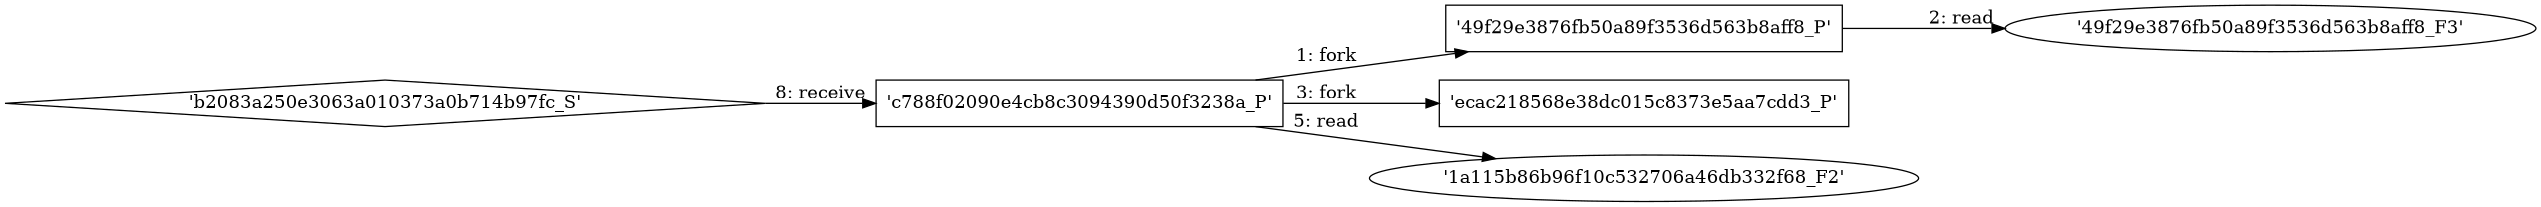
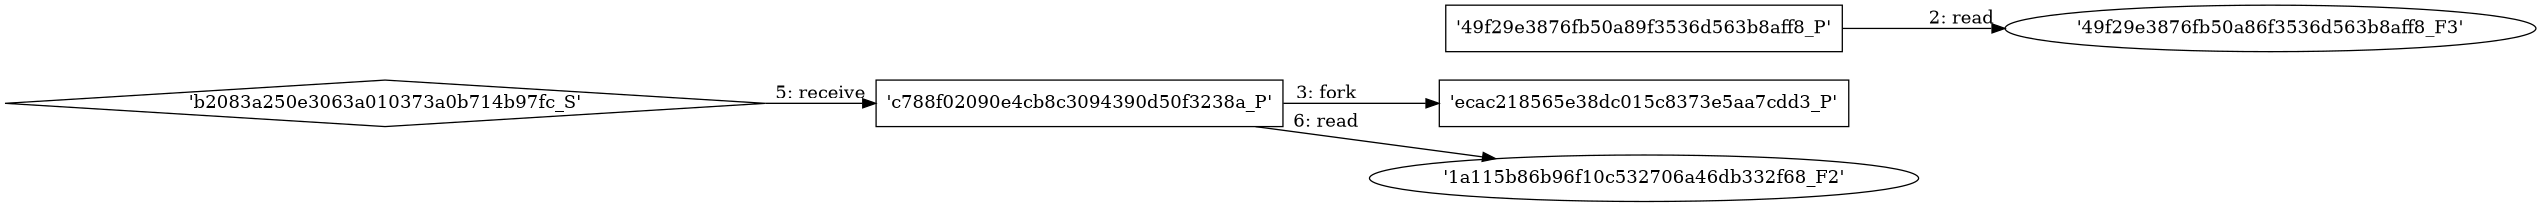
node "'49f29e3876fb50a89f3536d563b8aff8_F3'": label "'49f29e3876fb50a89f3536d563b8aff8_F3'" -> "'49f29e3876fb50a86f3536d563b8aff8_F3'"
edge "'c788f02090e4cb8c3094390d50f3238a_P'" -> "'49f29e3876fb50a89f3536d563b8aff8_P'": removed, label "1: fork"
edge "'b2083a250e3063a010373a0b714b97fc_S'" -> "'c788f02090e4cb8c3094390d50f3238a_P'": label "8: receive" -> "5: receive"
node "'ecac218568e38dc015c8373e5aa7cdd3_P'": label "'ecac218568e38dc015c8373e5aa7cdd3_P'" -> "'ecac218565e38dc015c8373e5aa7cdd3_P'"
edge "'c788f02090e4cb8c3094390d50f3238a_P'" -> "'1a115b86b96f10c532706a46db332f68_F2'": label "5: read" -> "6: read"
